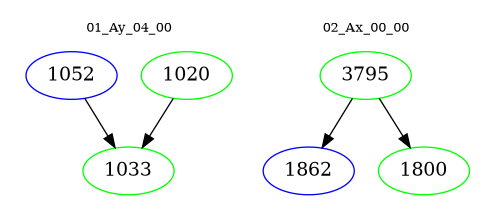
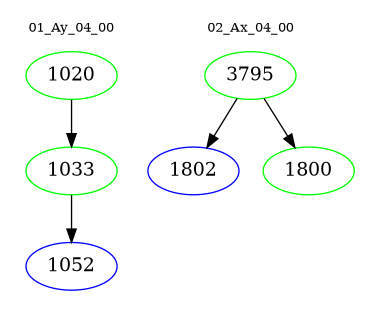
cluster "02_Ax_00_00": label "02_Ax_00_00" -> "02_Ax_04_00"
edge "1052" -> "1033": reversed
node "1862": label "1862" -> "1802"
